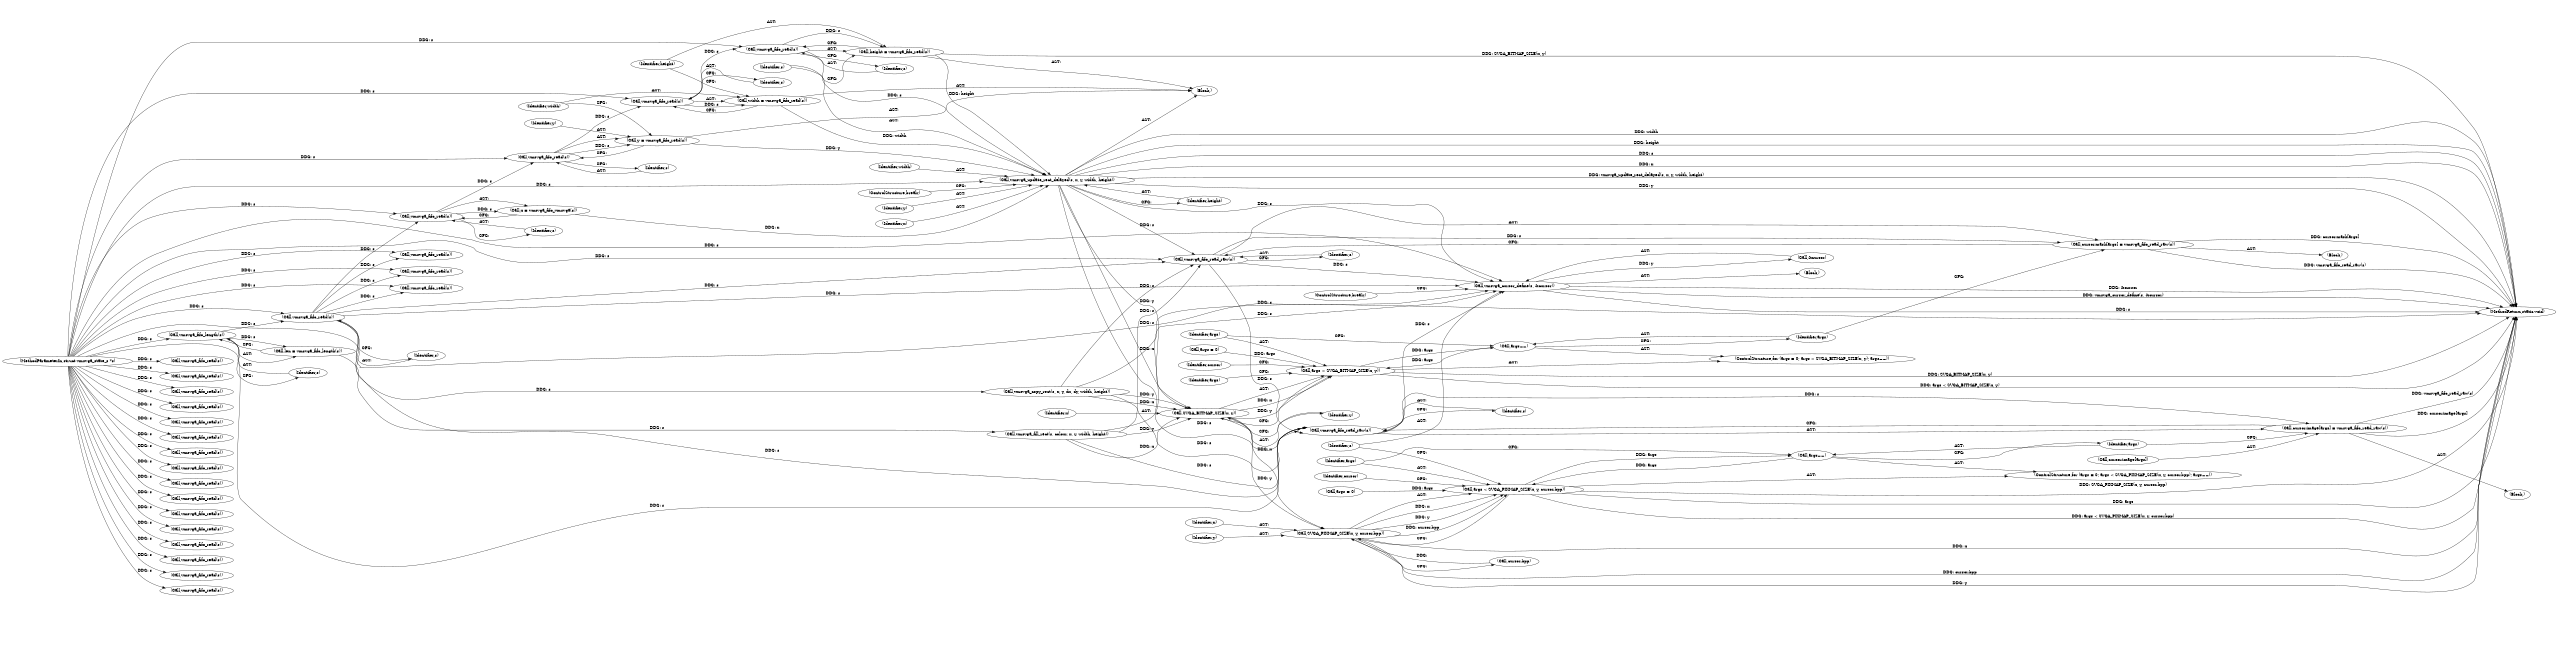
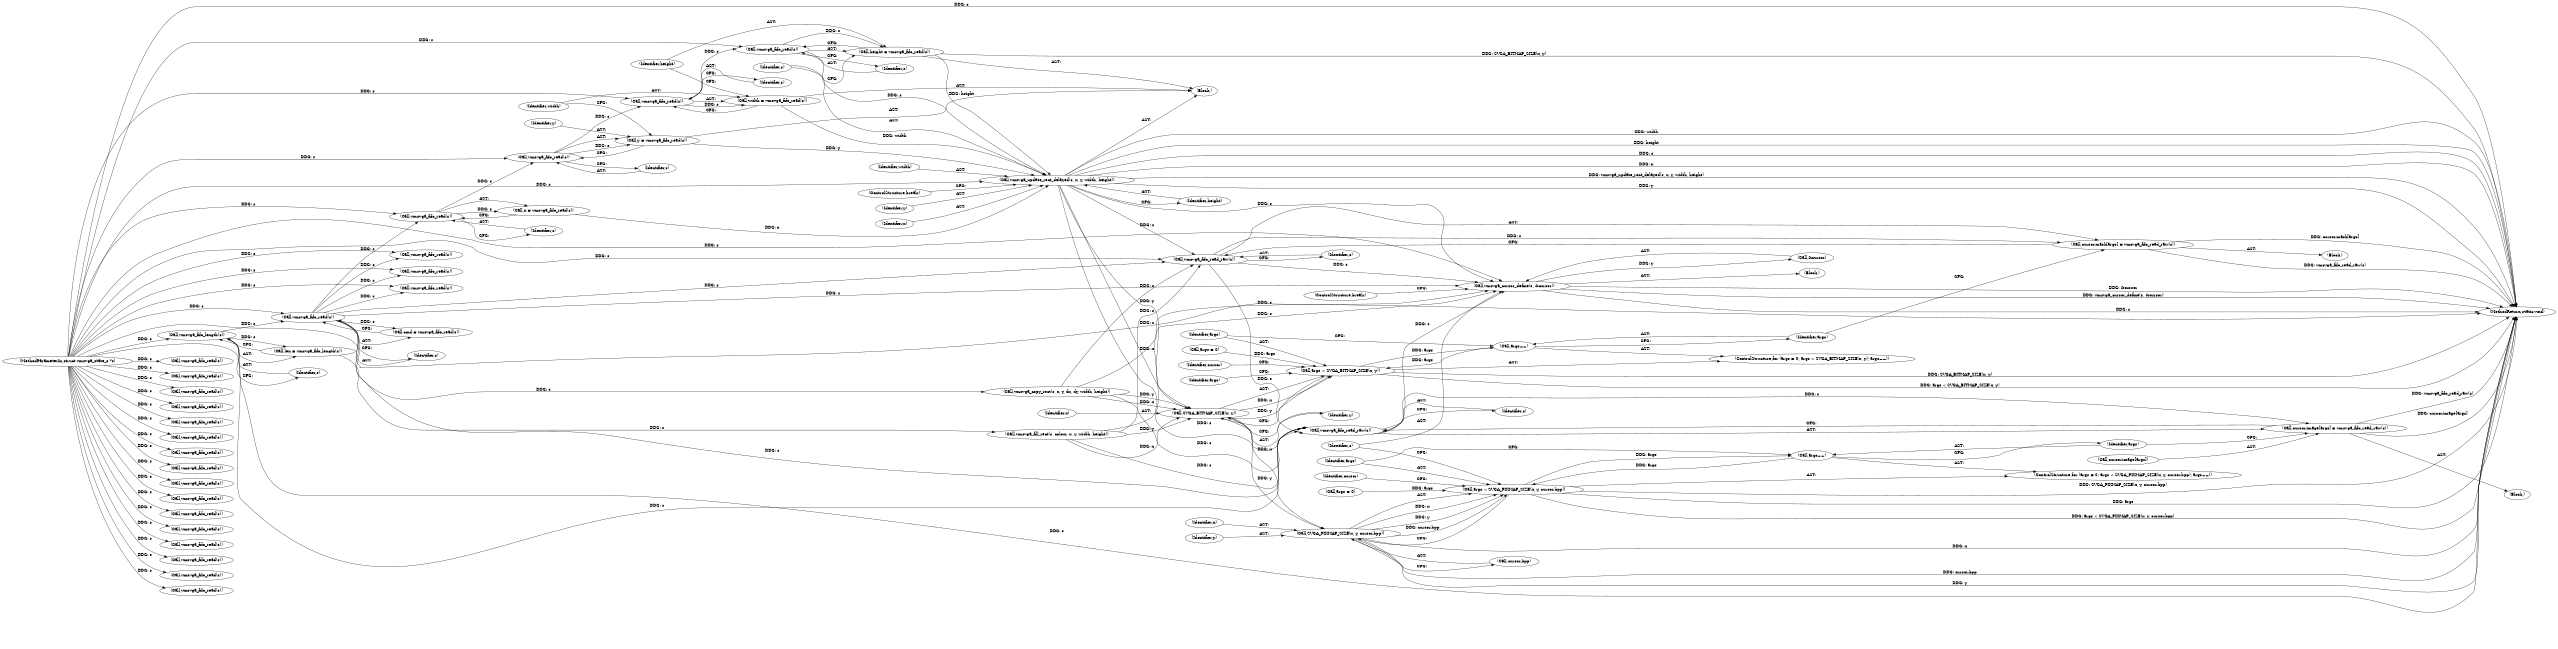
edge "(MethodParameterIn,struct vmsvga_state_s *s)" -> "(MethodReturn,static void)": added, label "DDG: s"
node "(Call,x = vmsvga_fifo_vmsvga(s))": label "(Call,x = vmsvga_fifo_vmsvga(s))" -> "(Call,x = vmsvga_fifo_read(s))"
node "(Call,cmd = vmsvga_fifo_read(s))": added
edge "(Call,cursor.bpp)" -> "(Call,SVGA_PIXMAP_SIZE(x, y, cursor.bpp))": label "DDG: " -> "AST: "
edge "(Call,vmsvga_fifo_length(s))" -> "(MethodReturn,static void)": added, label "DDG: s"
